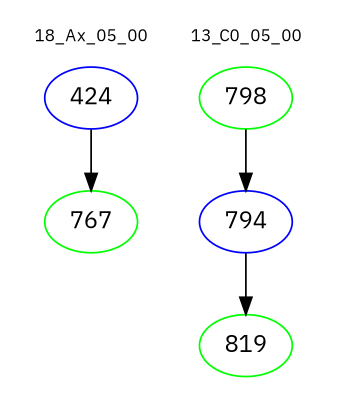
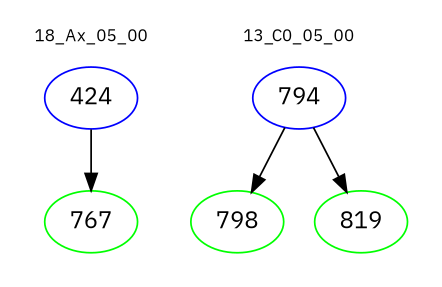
edge "798" -> "794": reversed
